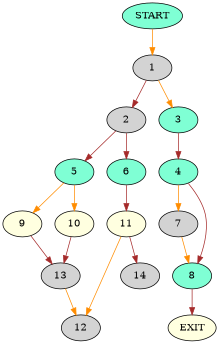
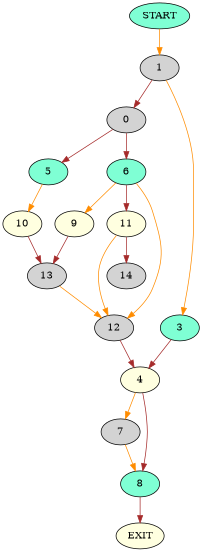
node "2": label "2" -> "0"
node "4": fillcolor aquamarine -> lightyellow
edge "5" -> "9": now "6" -> "9"
edge "6" -> "12": added
edge "12" -> "4": added
